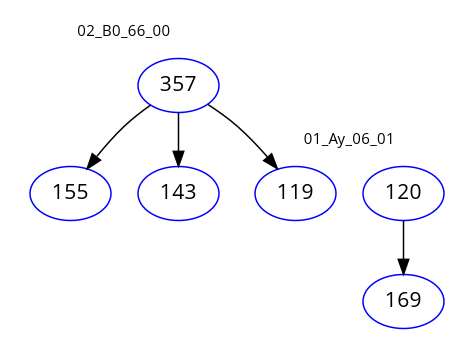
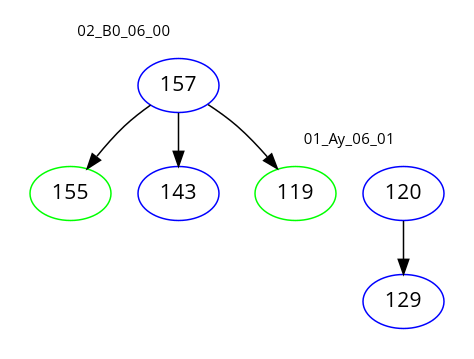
cluster "02_B0_66_00": label "02_B0_66_00" -> "02_B0_06_00"
node "357": label "357" -> "157"
node "155": color blue -> green
node "119": color blue -> green
node "169": label "169" -> "129"
